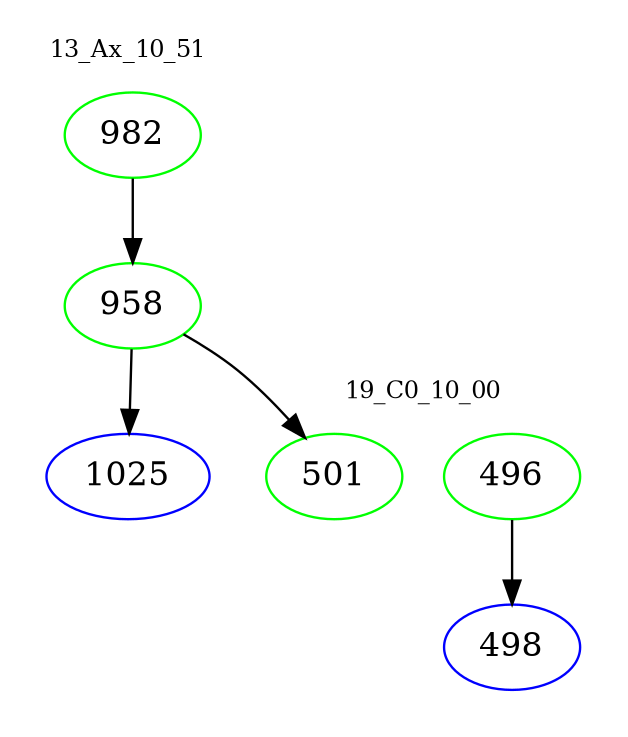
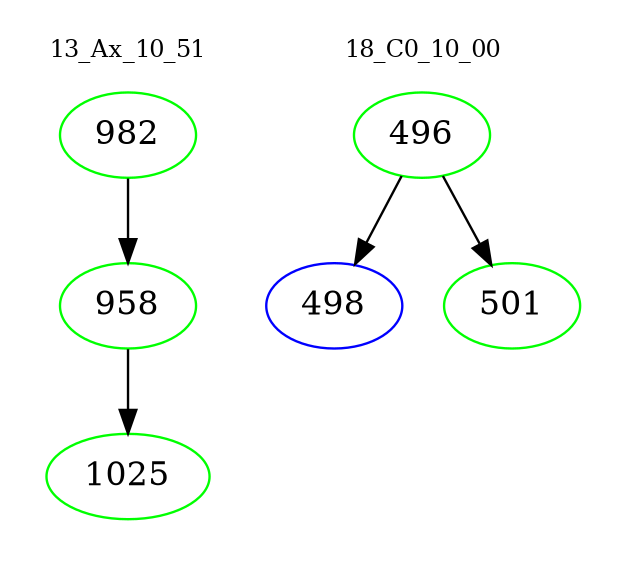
cluster "19_C0_10_00": label "19_C0_10_00" -> "18_C0_10_00"
edge "958" -> "501": now "496" -> "501"
node "1025": color blue -> green
